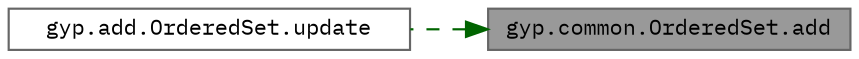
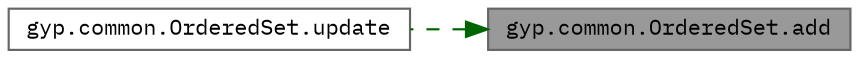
node "gyp.add.OrderedSet.update": label "gyp.add.OrderedSet.update" -> "gyp.common.OrderedSet.update"
